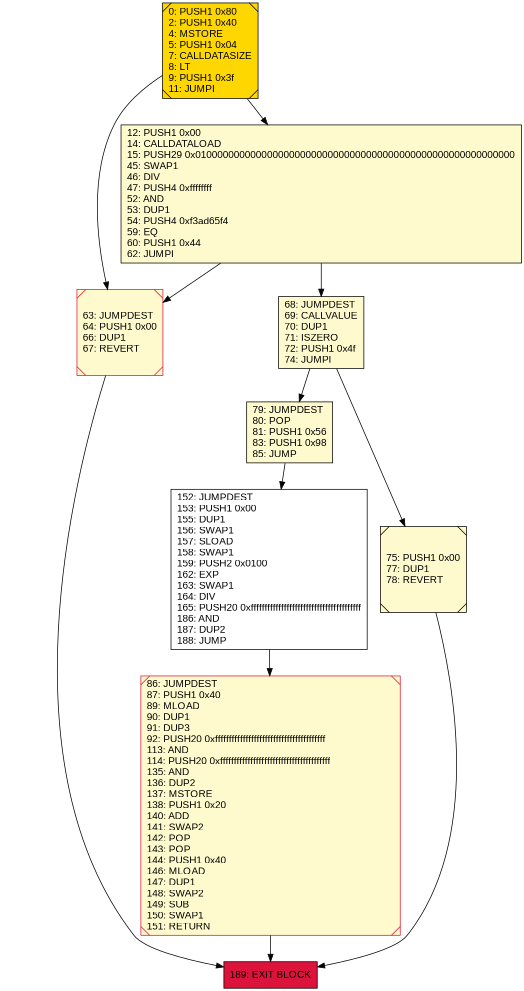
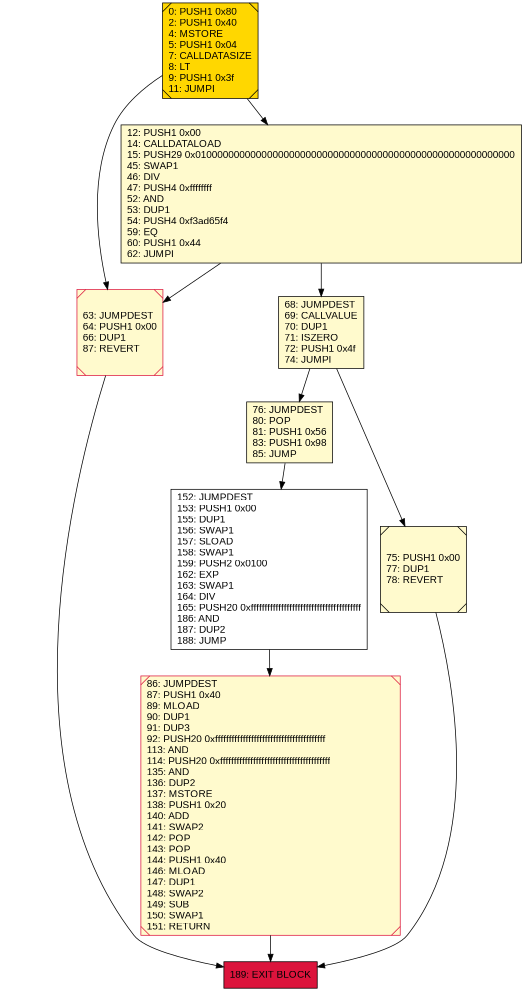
node "63: JUMPDEST 64: PUSH1 0x00 66: DUP1 67: REVERT": label "63: JUMPDEST 64: PUSH1 0x00 66: DUP1 67: REVERT" -> "63: JUMPDEST 64: PUSH1 0x00 66: DUP1 87: REVERT"
node "79: JUMPDEST 80: POP 81: PUSH1 0x56 83: PUSH1 0x98 85: JUMP": label "79: JUMPDEST 80: POP 81: PUSH1 0x56 83: PUSH1 0x98 85: JUMP" -> "76: JUMPDEST 80: POP 81: PUSH1 0x56 83: PUSH1 0x98 85: JUMP"
